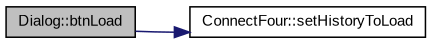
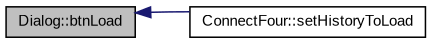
edge "Dialog::btnLoad" -> "ConnectFour::setHistoryToLoad": reversed
